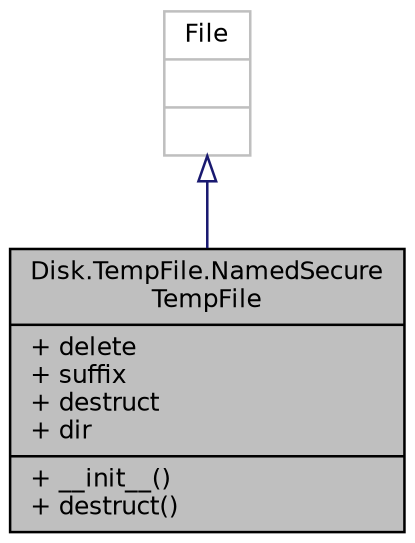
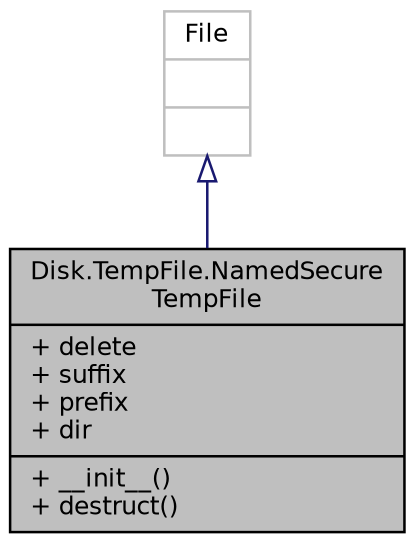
node "Disk.TempFile.NamedSecure": text "+ destruct" -> "+ prefix"
